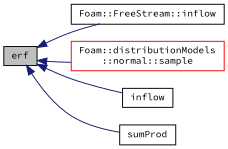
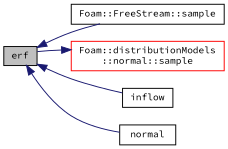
node "Foam::FreeStream::inflow": label "Foam::FreeStream::inflow" -> "Foam::FreeStream::sample"
edge "Foam::distributionModels ::normal::sample" -> "erf": reversed
node "sumProd": label "sumProd" -> "normal"
